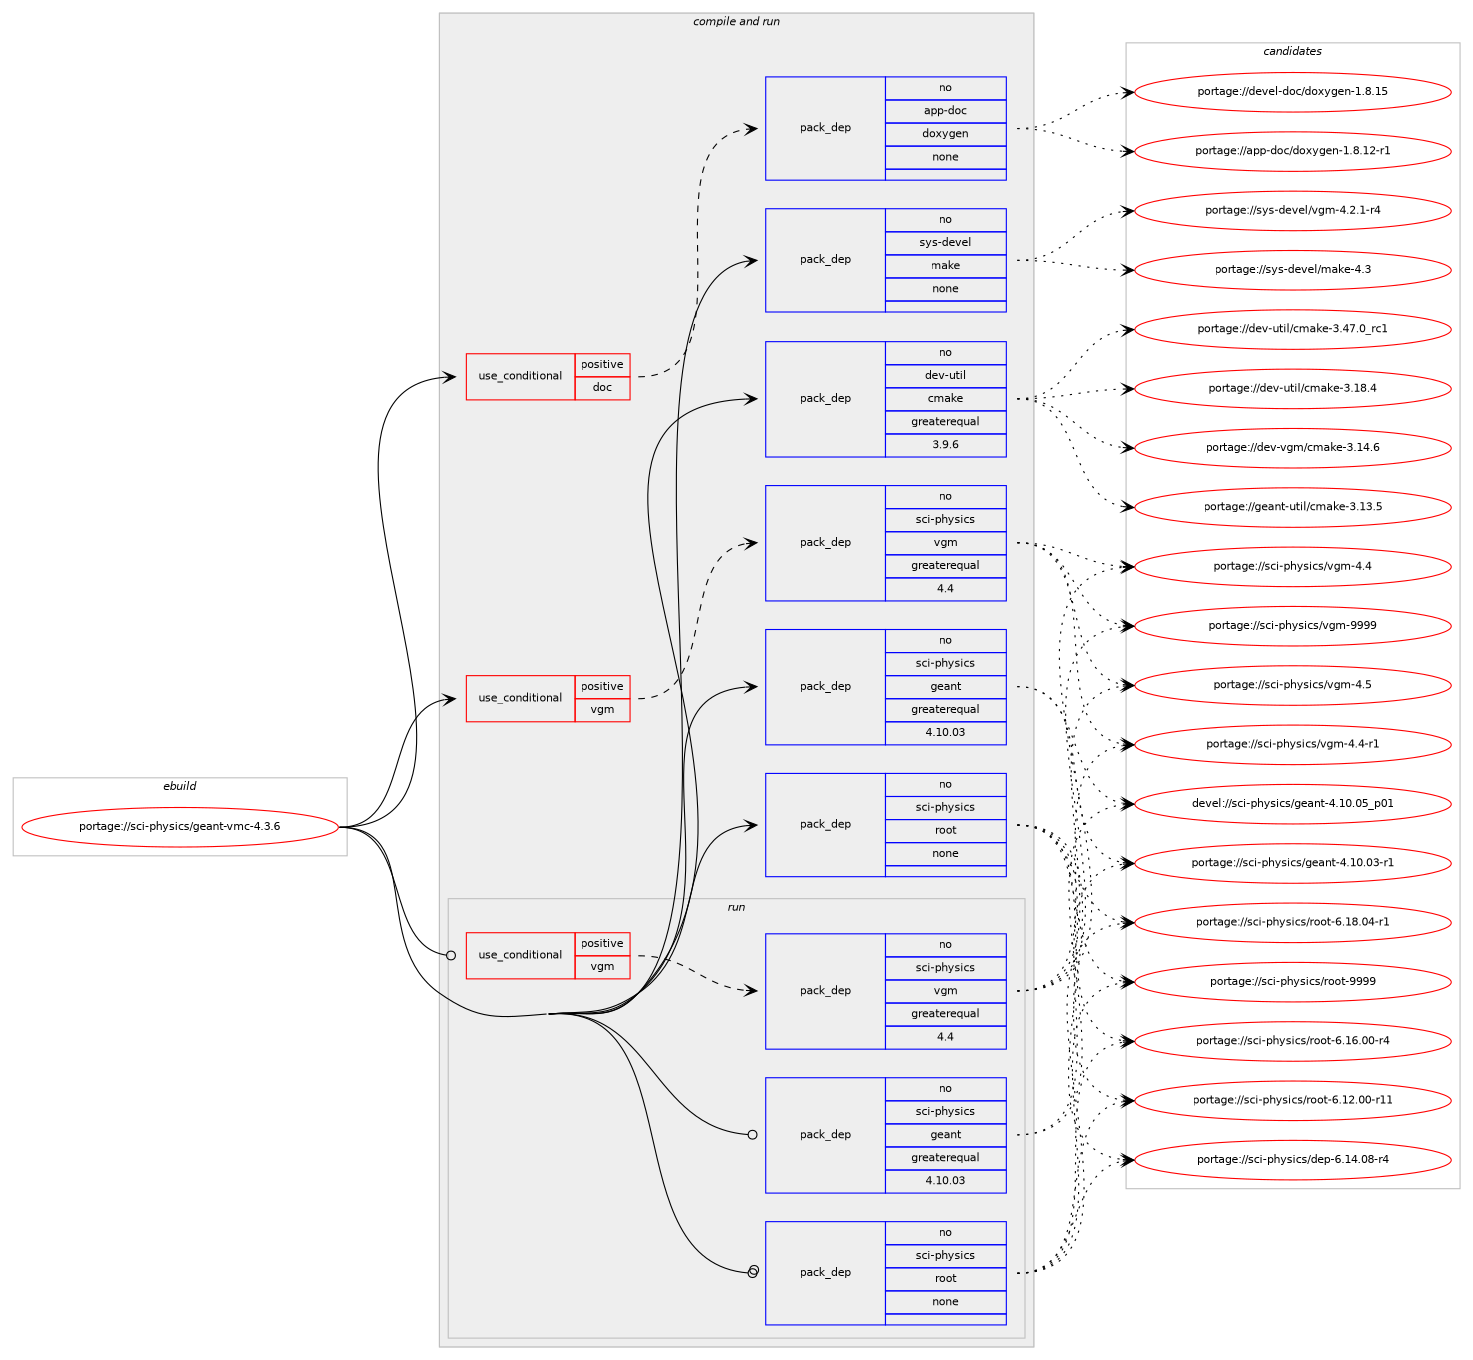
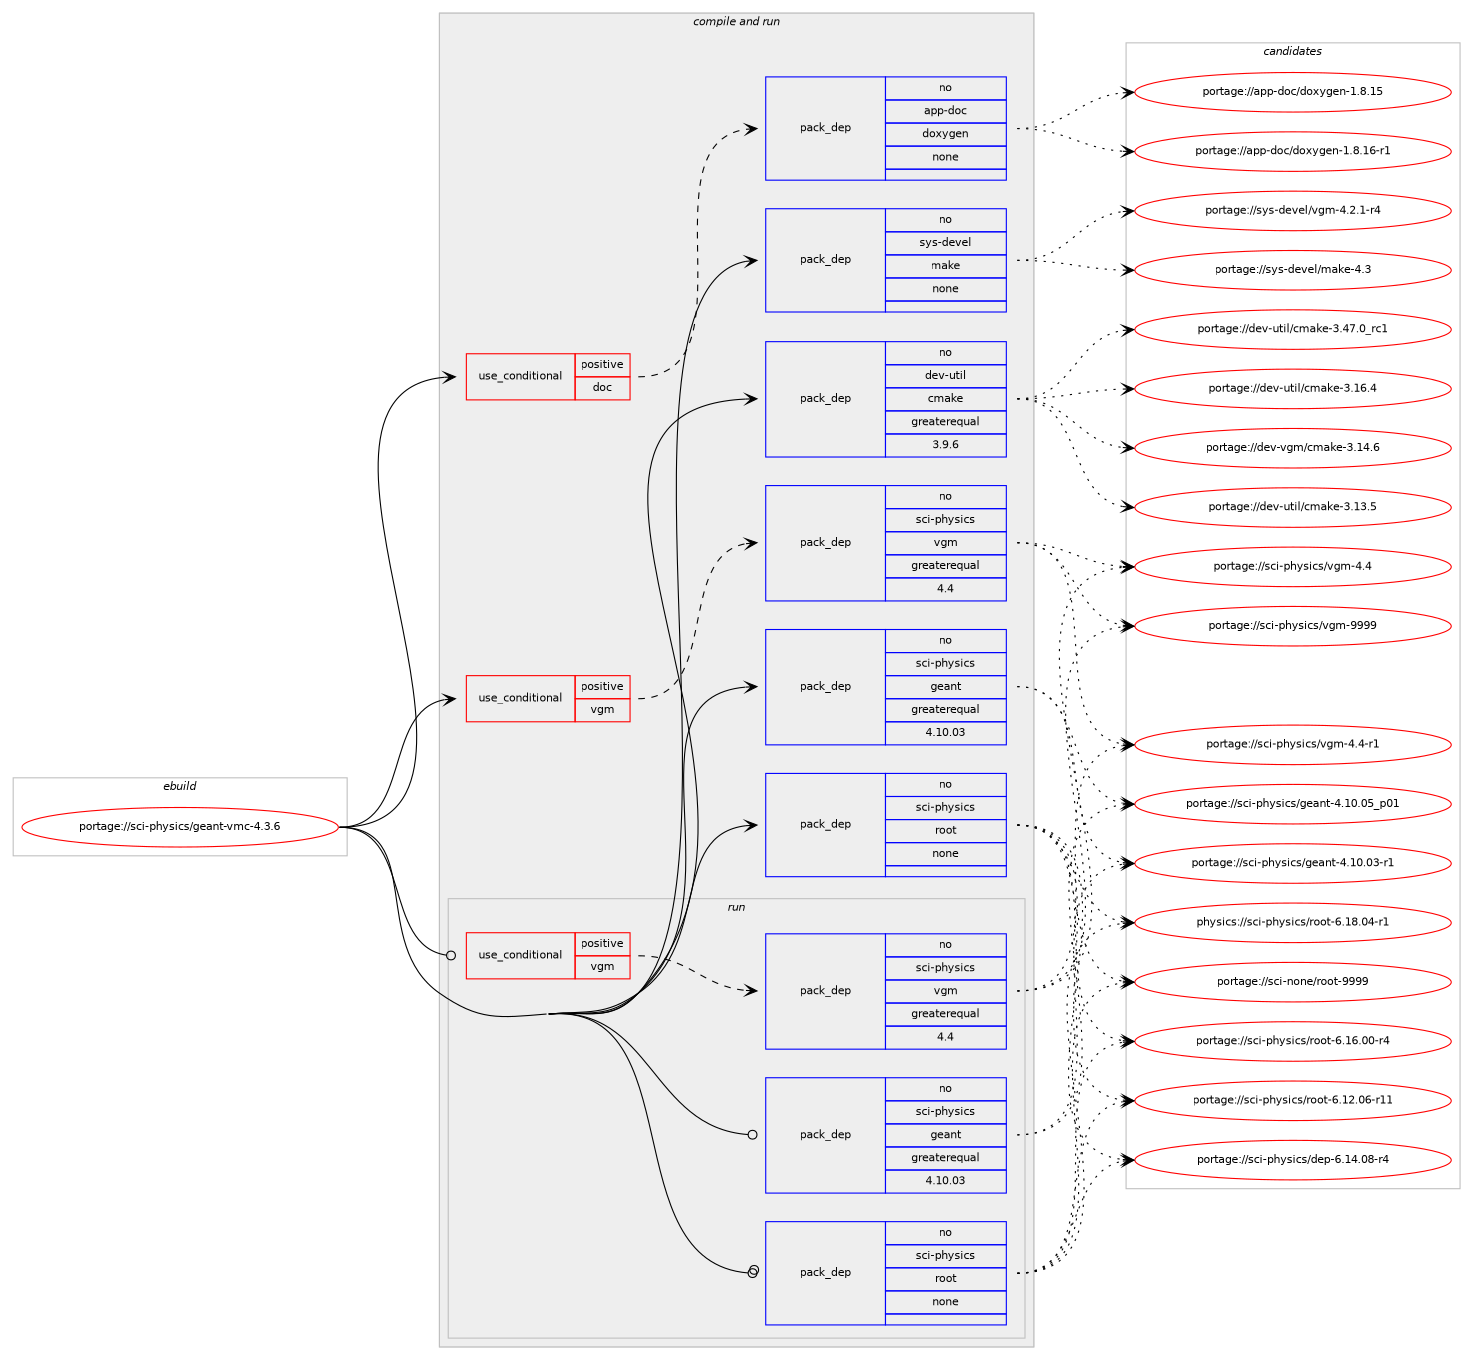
node "portage://devel-doc/doxygen-1.8.15": label "portage://devel-doc/doxygen-1.8.15" -> "portage://app-doc/doxygen-1.8.15"
node "portage://app-doc/doxygen-1.8.12-r1": label "portage://app-doc/doxygen-1.8.12-r1" -> "portage://app-doc/doxygen-1.8.16-r1"
node "portage://dev-util/cmake-3.18.4": label "portage://dev-util/cmake-3.18.4" -> "portage://dev-util/cmake-3.16.4"
node "portage://geant-util/cmake-3.13.5": label "portage://geant-util/cmake-3.13.5" -> "portage://dev-util/cmake-3.13.5"
node "portage://sci-physics/vgm-4.5": removed
node "devel://sci-physics/geant-4.10.05_p01": label "devel://sci-physics/geant-4.10.05_p01" -> "portage://sci-physics/geant-4.10.05_p01"
node "portage://sci-physics/root-6.18.04-r1": label "portage://sci-physics/root-6.18.04-r1" -> "physics://sci-physics/root-6.18.04-r1"
node "portage://sci-physics/root-9999": label "portage://sci-physics/root-9999" -> "portage://sci-none/root-9999"
node "portage://sci-physics/root-6.12.00-r11": label "portage://sci-physics/root-6.12.00-r11" -> "portage://sci-physics/root-6.12.06-r11"
